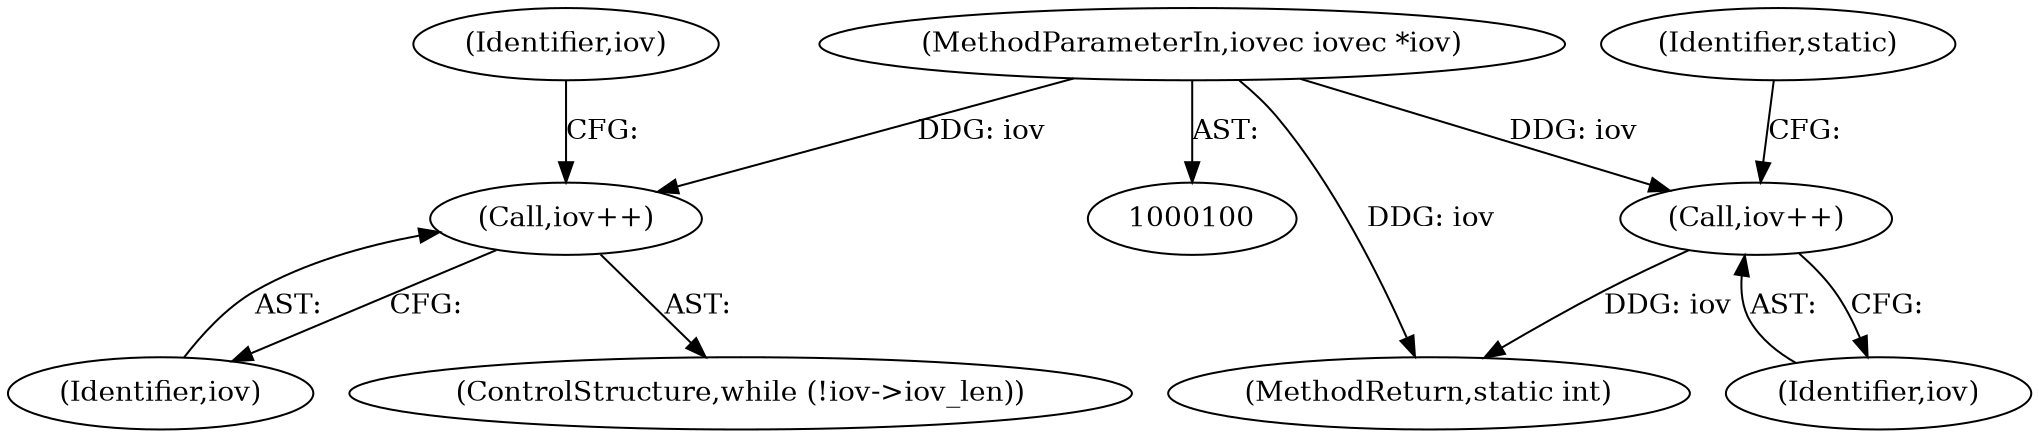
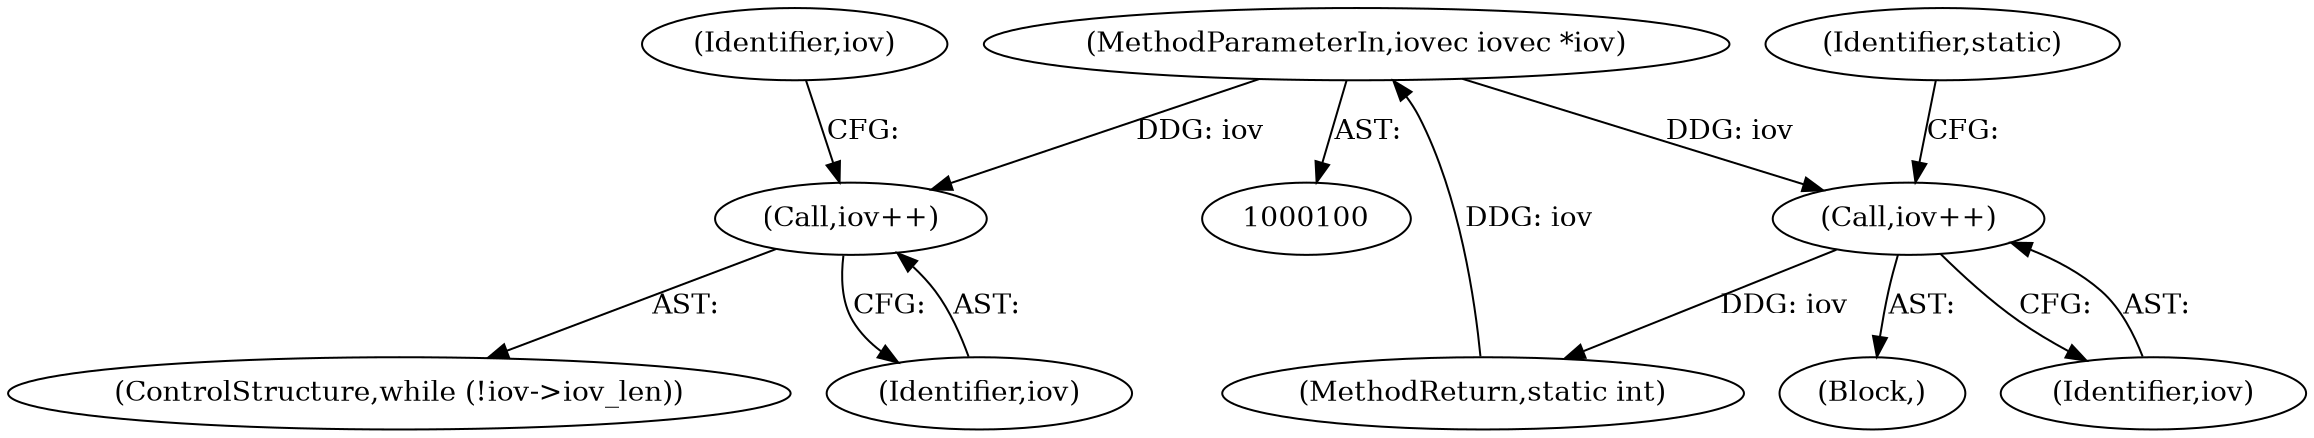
edge "(MethodParameterIn,iovec iovec *iov)" -> "(MethodReturn,static int)": reversed
node "(Block,)": added
